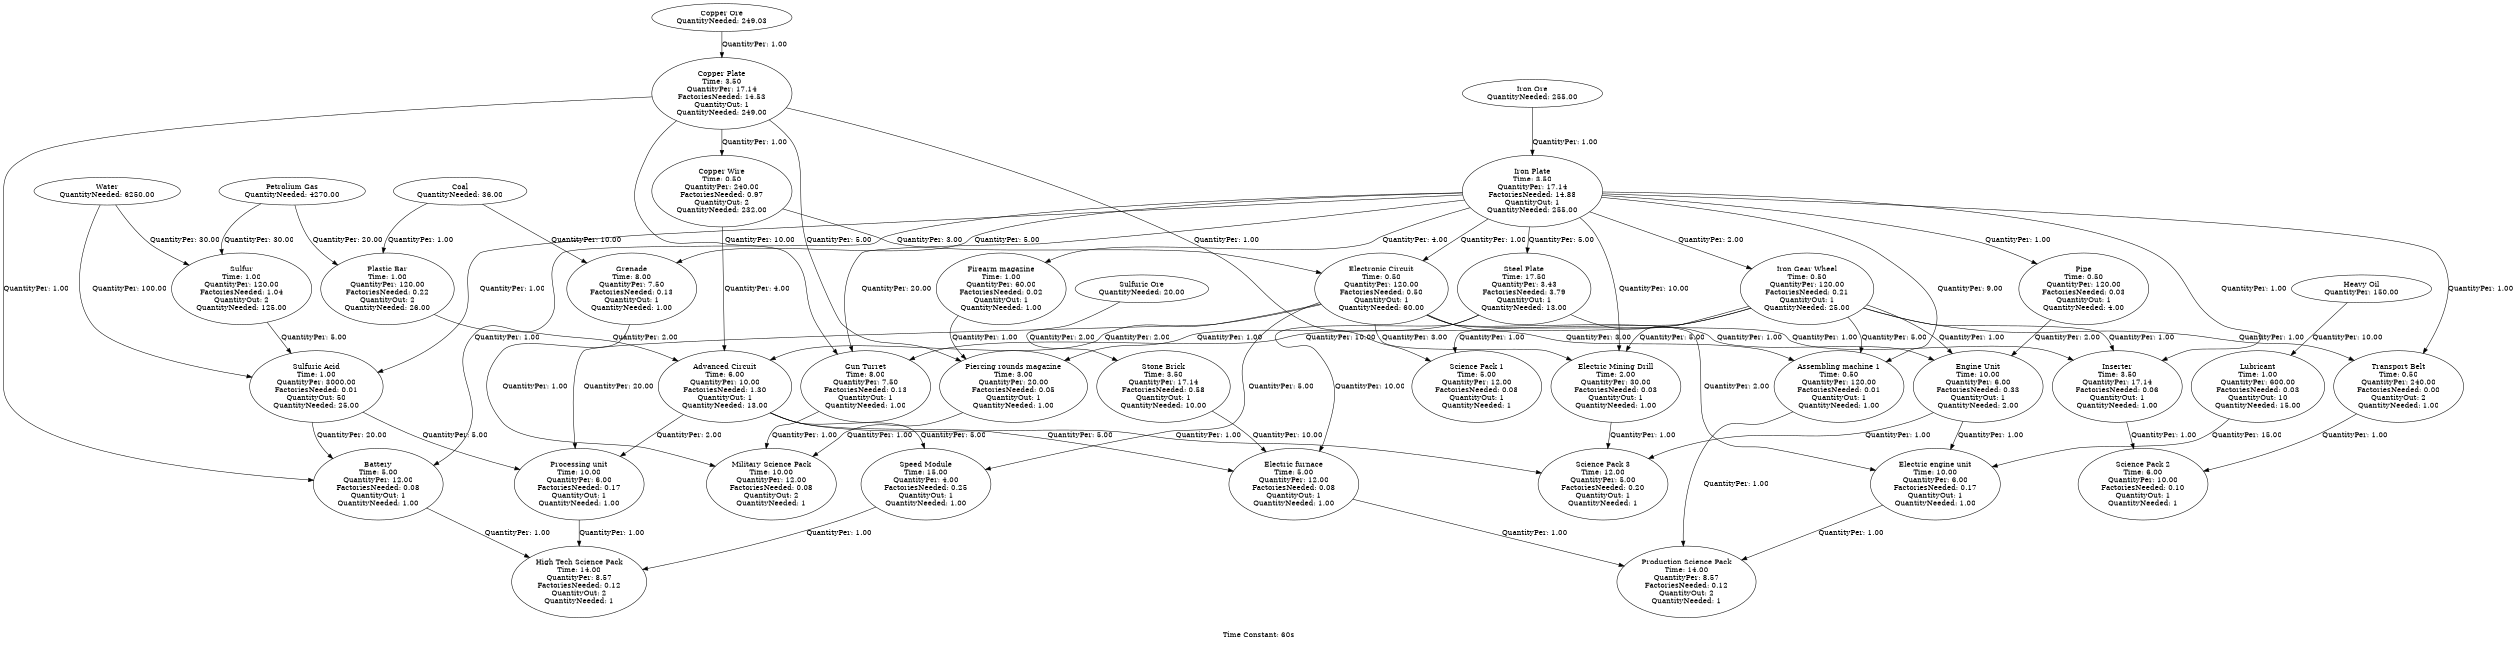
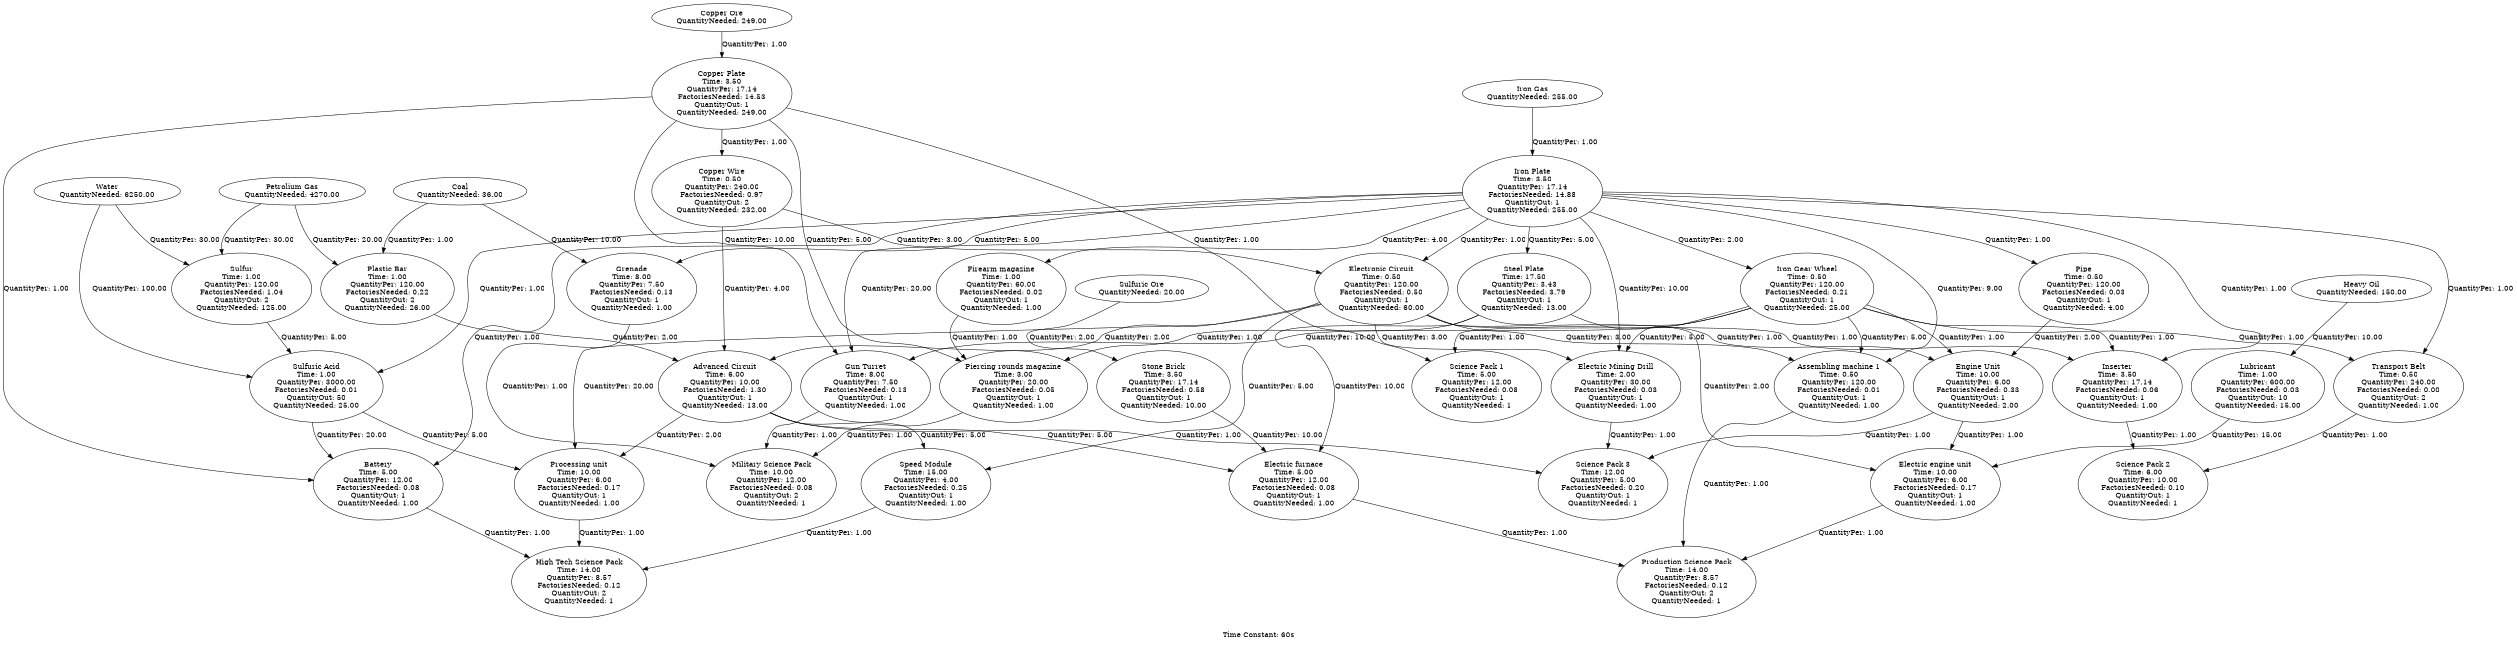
node "Copper Ore QuantityNeeded: 249.03": label "Copper Ore QuantityNeeded: 249.03" -> "Copper Ore QuantityNeeded: 249.00"
node "Iron Ore QuantityNeeded: 255.00": label "Iron Ore QuantityNeeded: 255.00" -> "Iron Gas QuantityNeeded: 255.00"
node "Heavy Oil QuantityPer: 150.00": label "Heavy Oil QuantityPer: 150.00" -> "Heavy Oil QuantityNeeded: 150.00"
